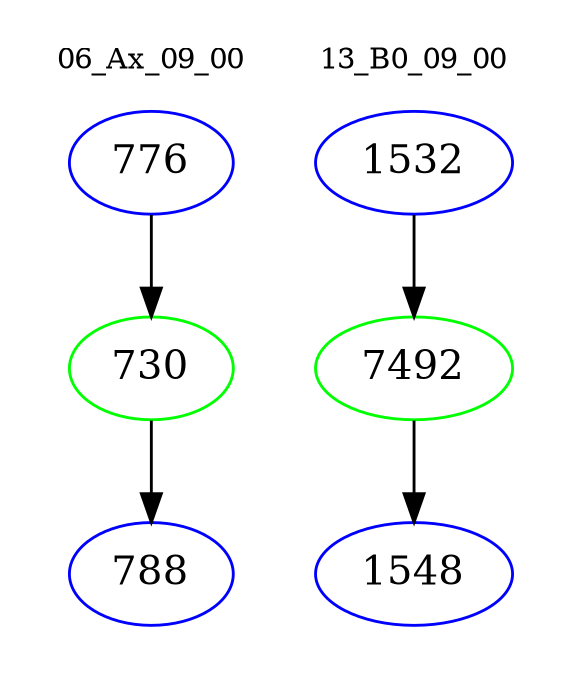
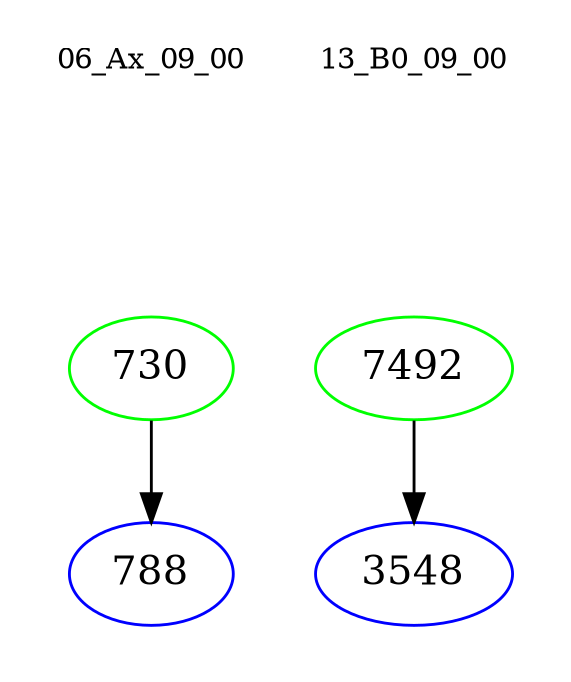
node "776": removed
node "1532": removed
node "1548": label "1548" -> "3548"
